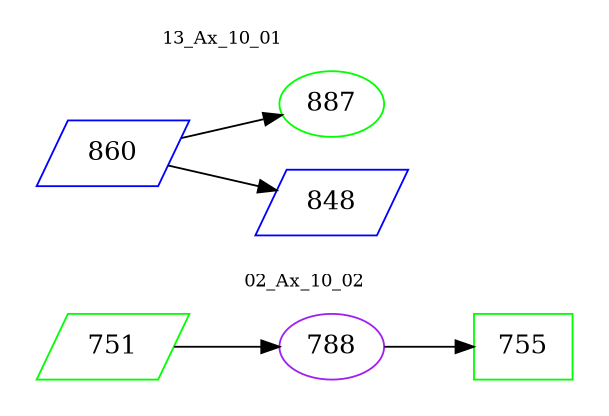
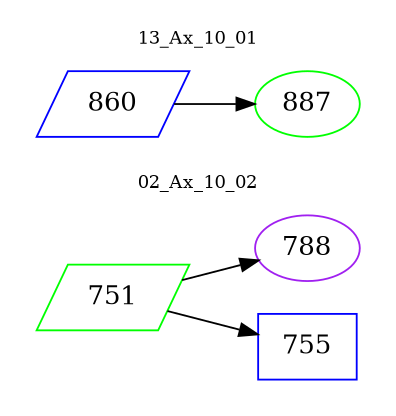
node "848": removed
edge "788" -> "755": now "751" -> "755"
node "755": color green -> blue
